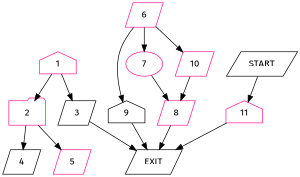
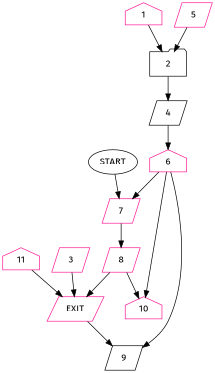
node "6": shape parallelogram -> house
node "7": shape ellipse -> parallelogram
node "10": shape parallelogram -> house
node "START": shape parallelogram -> ellipse
edge "1" -> "3": removed
edge "10" -> "8": reversed
edge "START" -> "11": now "START" -> "7"
node "2": color deeppink -> black
node "3": color black -> deeppink
node "9": shape house -> parallelogram
edge "9" -> "EXIT": reversed
edge "4" -> "6": added
edge "2" -> "5": reversed
node "EXIT": color black -> deeppink
